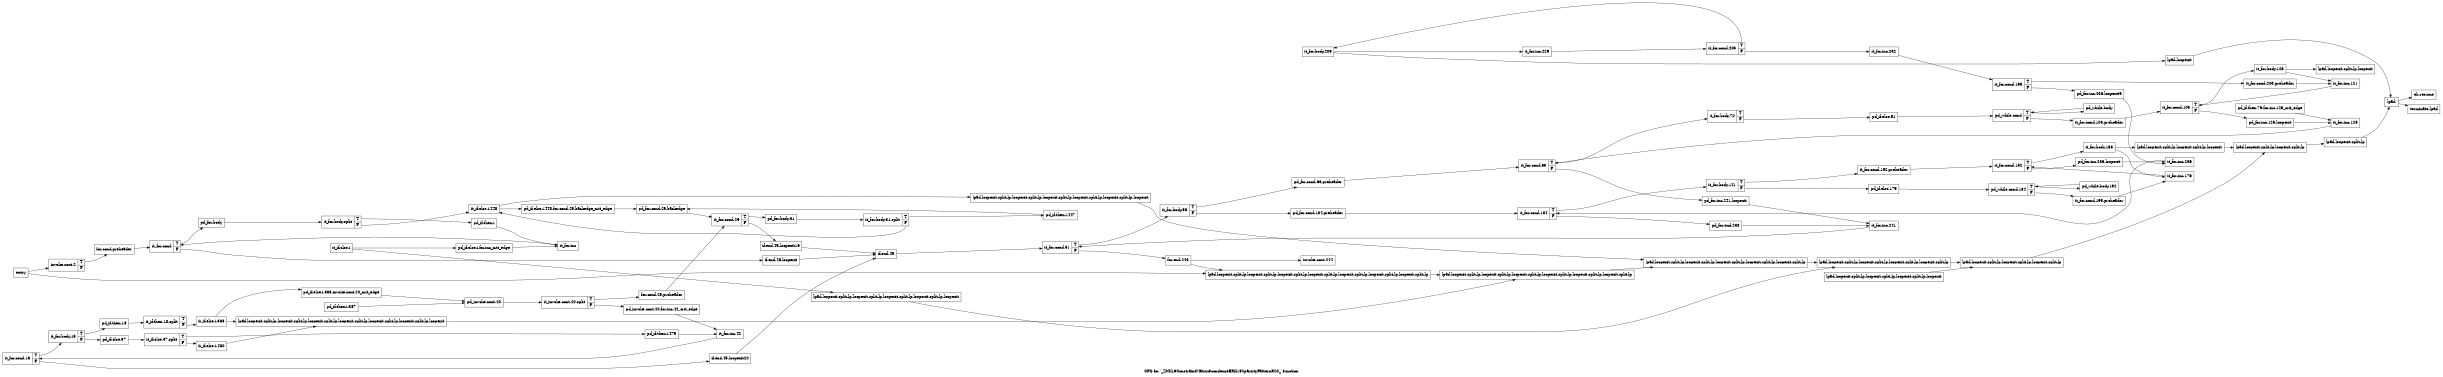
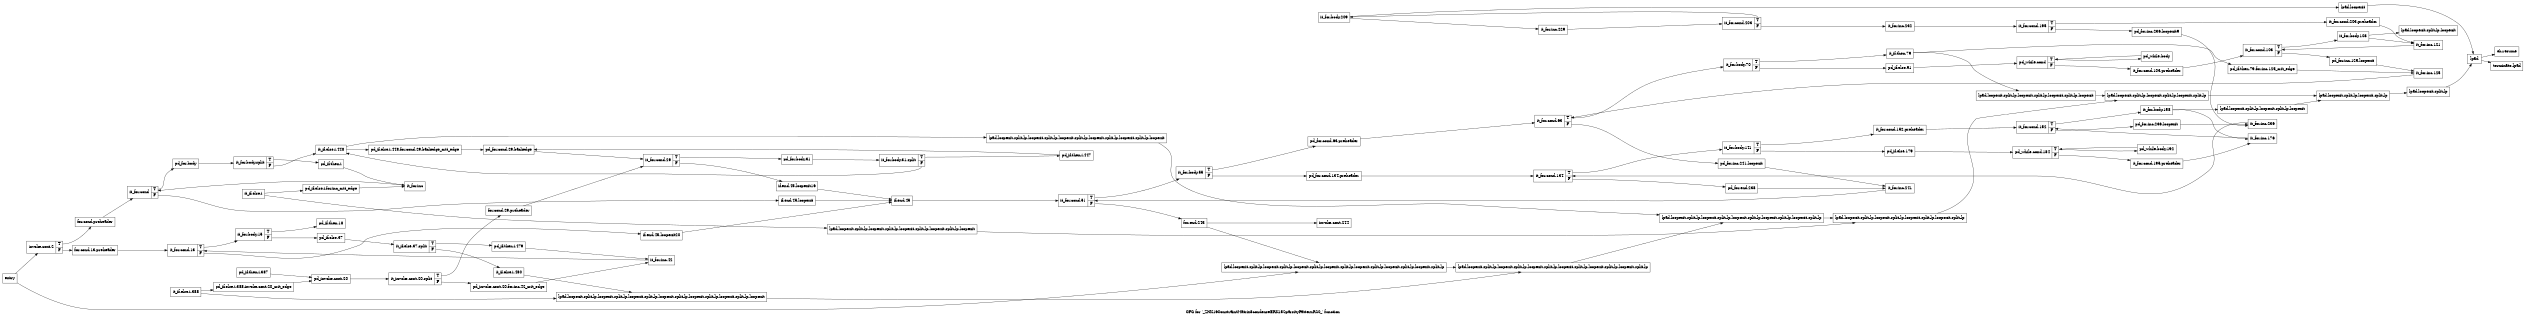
node "it_if.then.79": added
node "for.cond.13.preheader": added
node "it_if.then.18.split": removed
